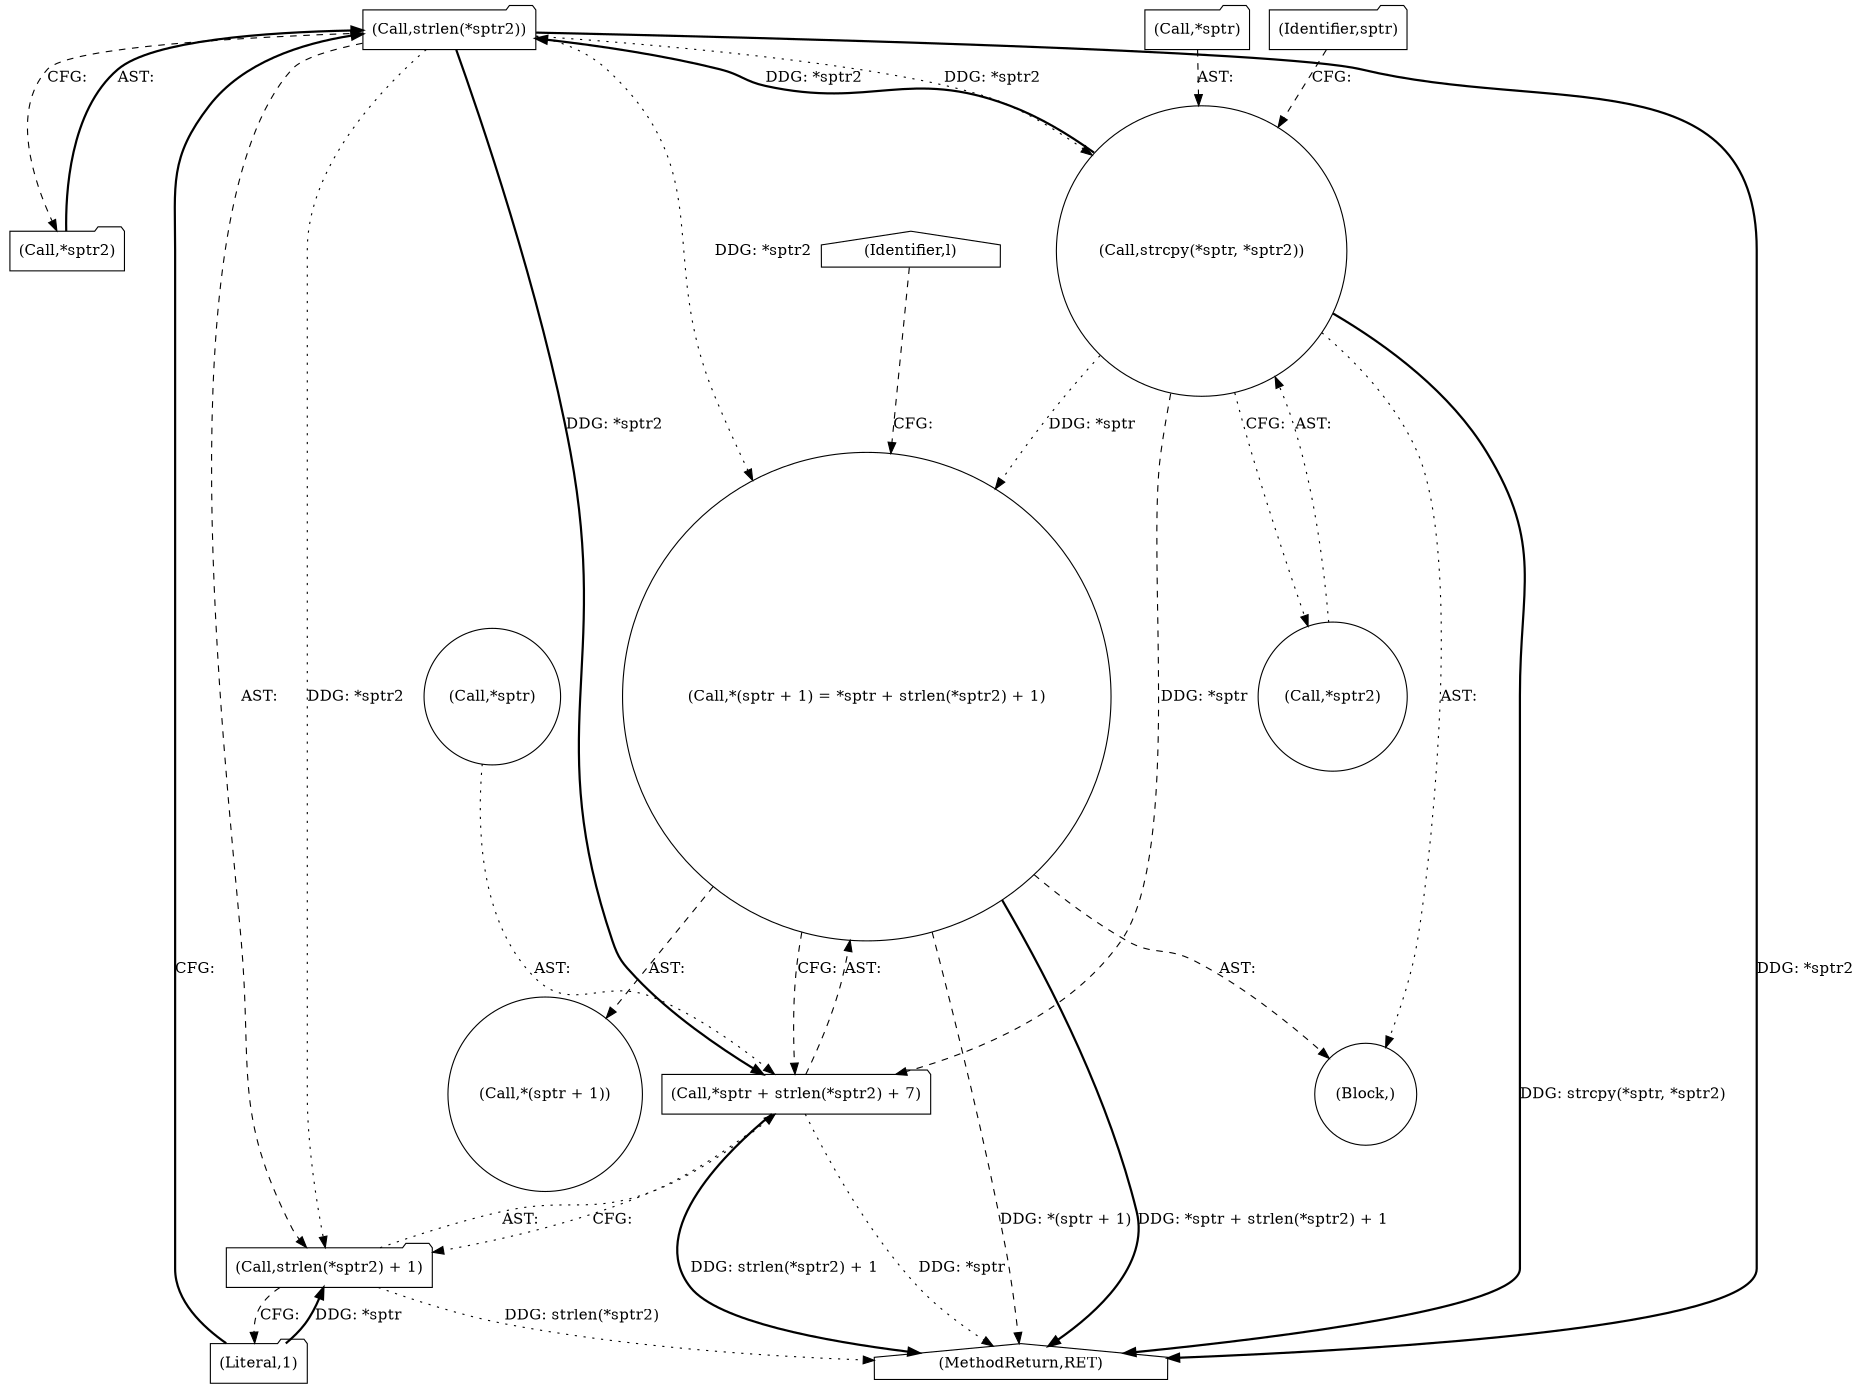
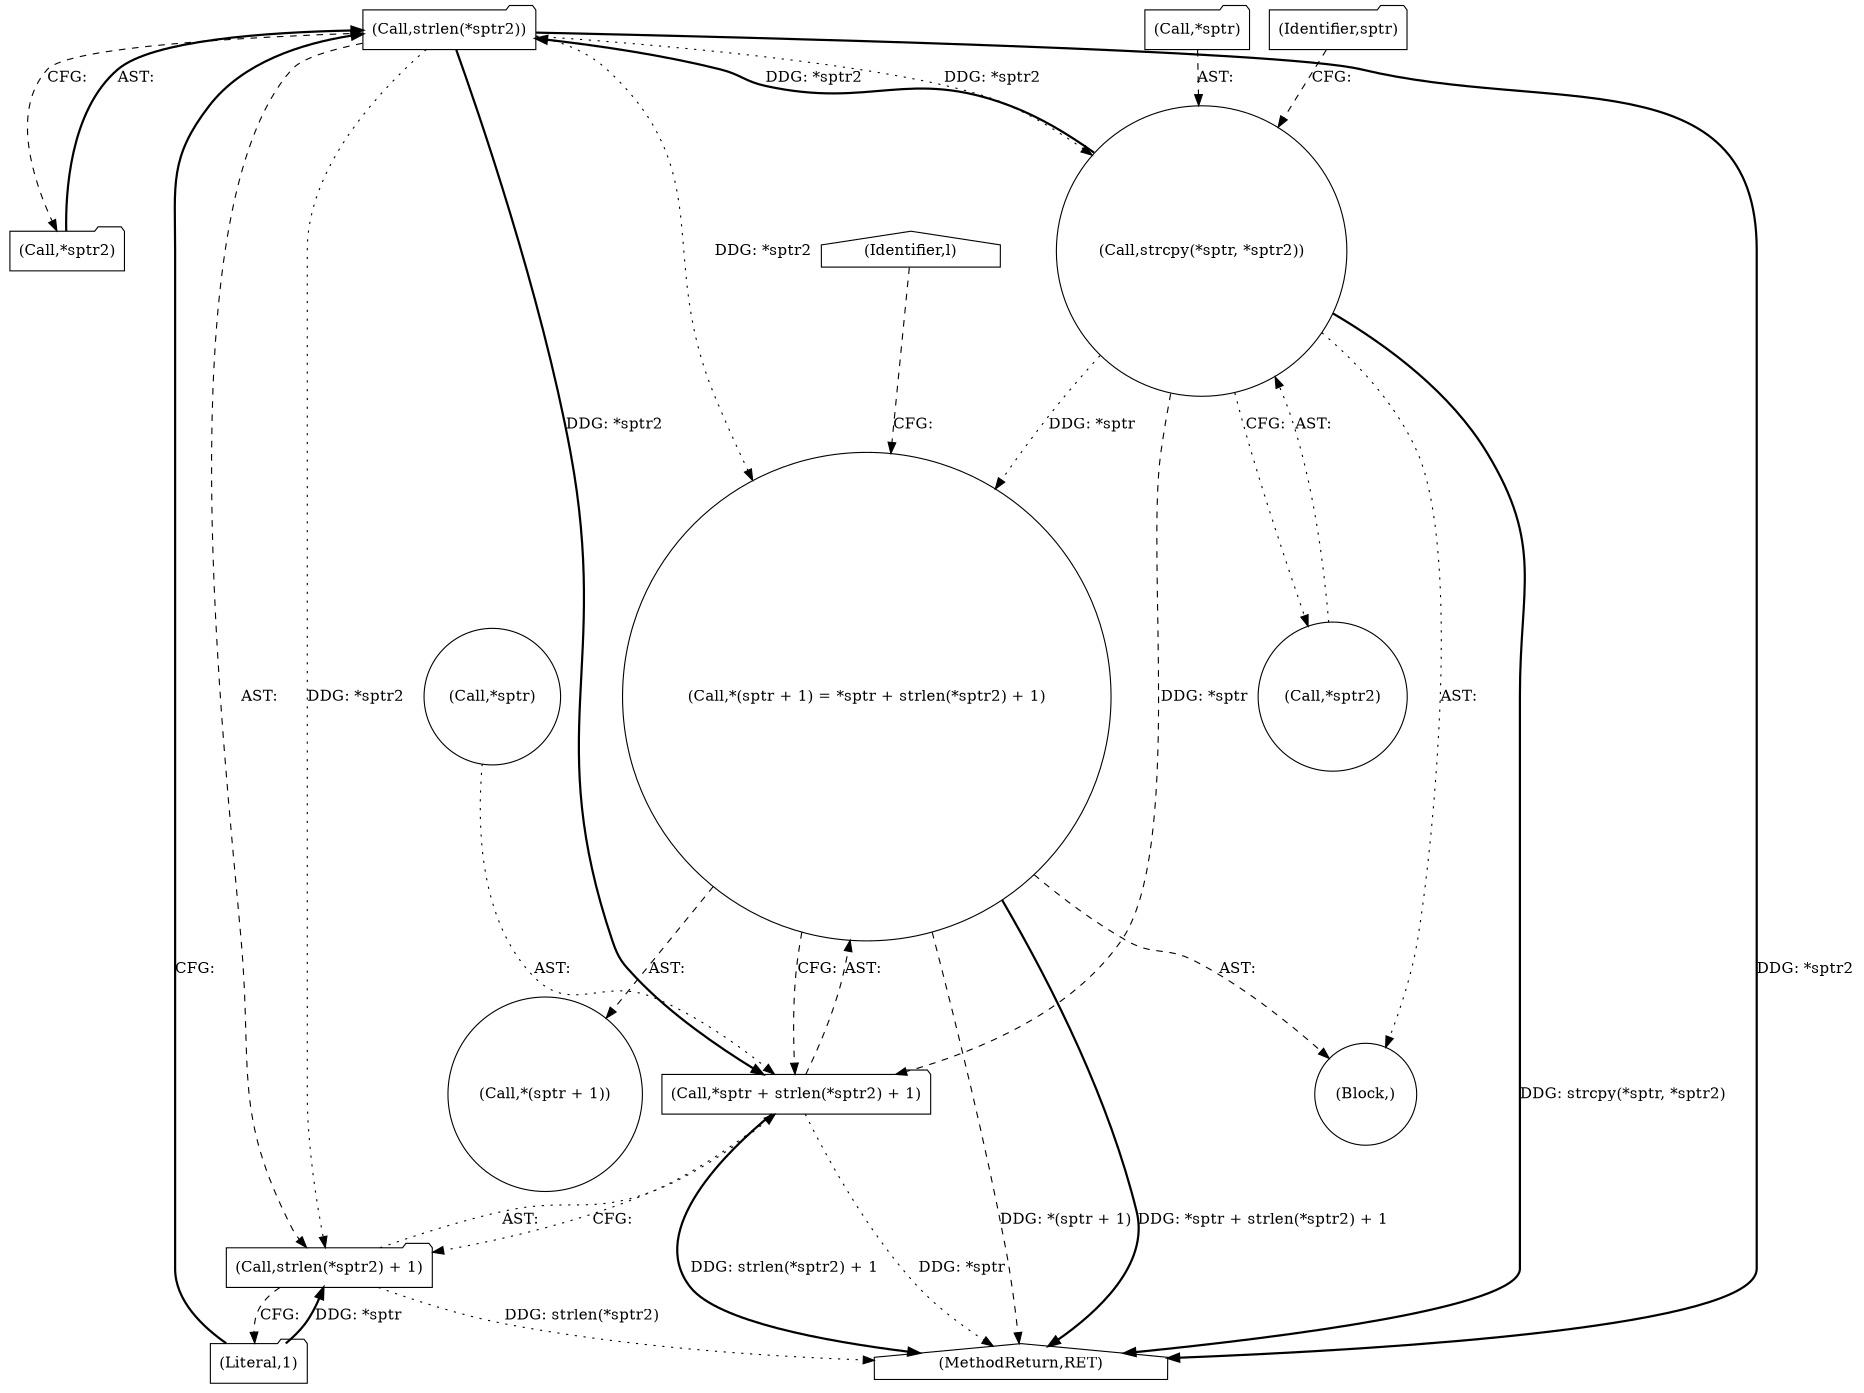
node "(Call,*sptr + strlen(*sptr2) + 7)": label "(Call,*sptr + strlen(*sptr2) + 7)" -> "(Call,*sptr + strlen(*sptr2) + 1)"
